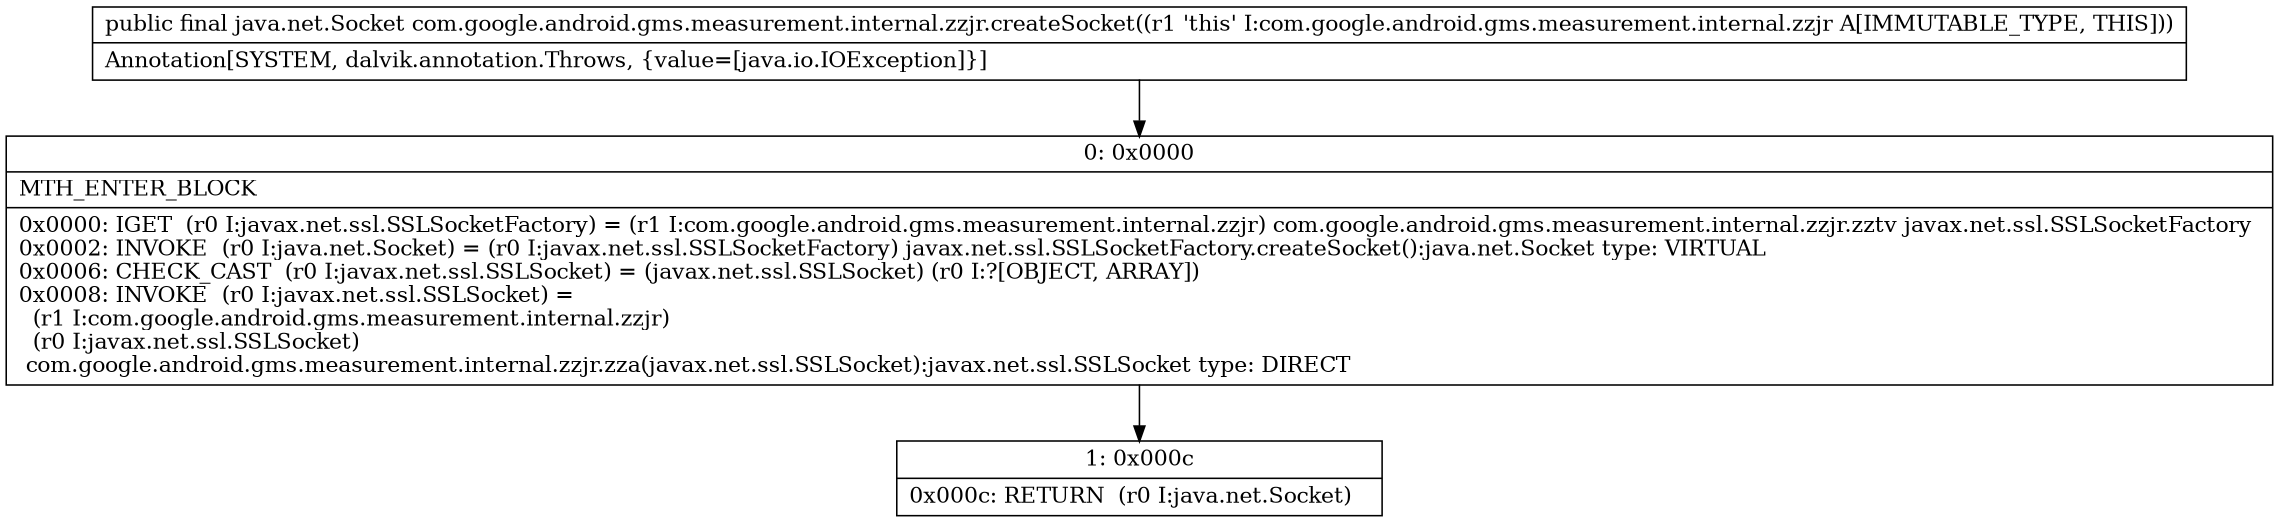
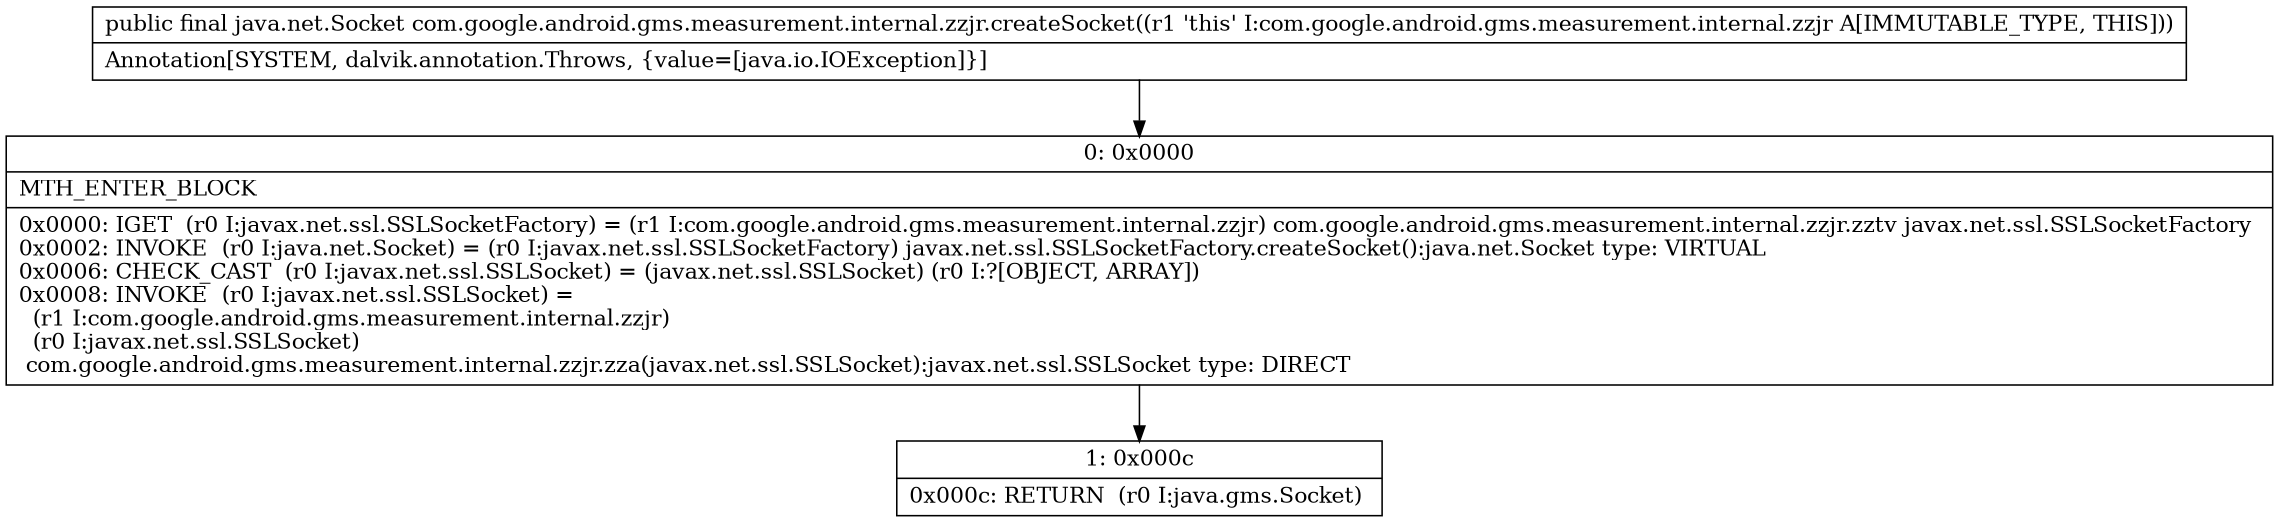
node "1: 0x000c": text "0x000c: RETURN  (r0 I:java.net.Socket)" -> "0x000c: RETURN  (r0 I:java.gms.Socket)"
